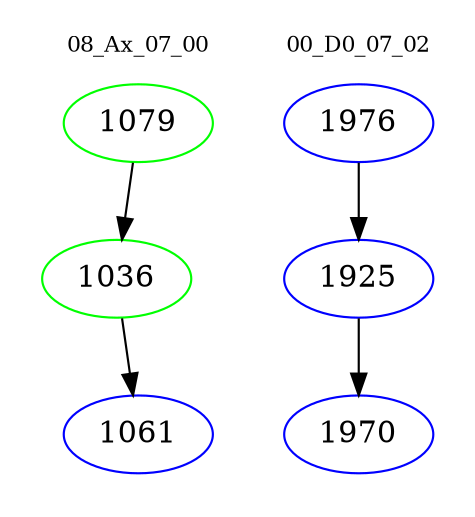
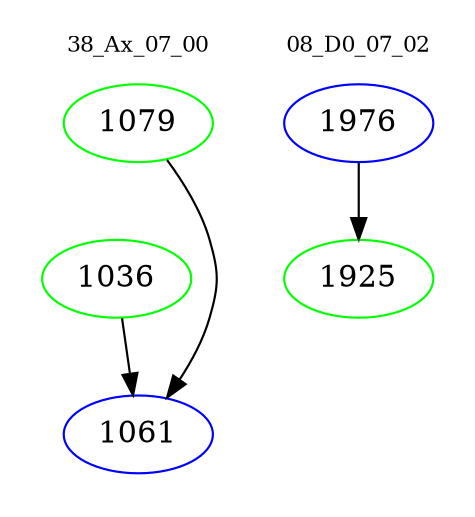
cluster "08_Ax_07_00": label "08_Ax_07_00" -> "38_Ax_07_00"
cluster "00_D0_07_02": label "00_D0_07_02" -> "08_D0_07_02"
edge "1079" -> "1036": now "1079" -> "1061"
node "1925": color blue -> green
node "1970": removed
